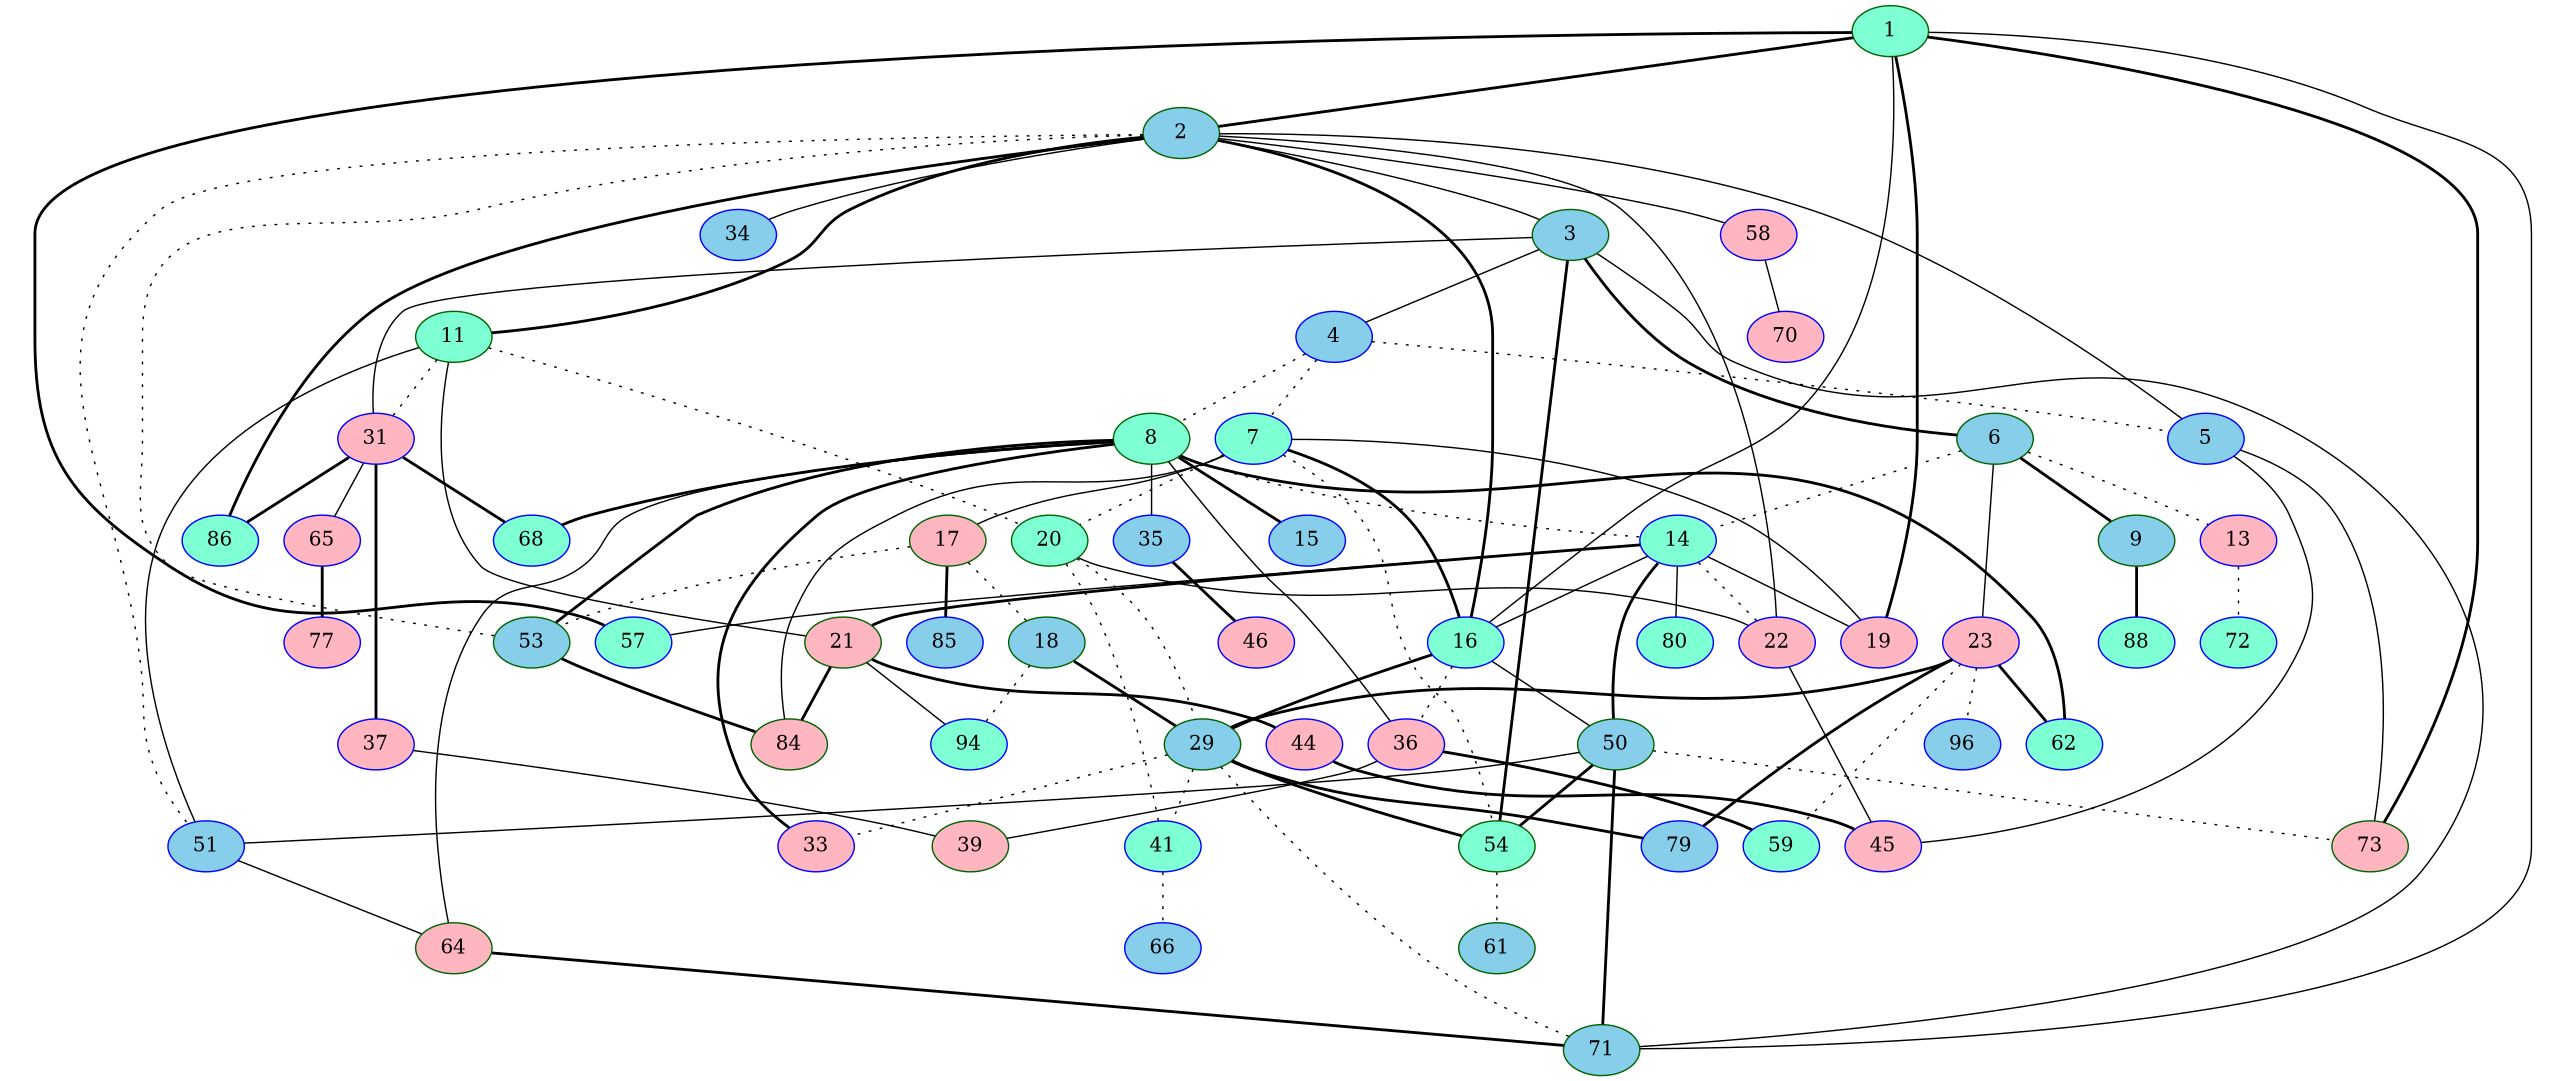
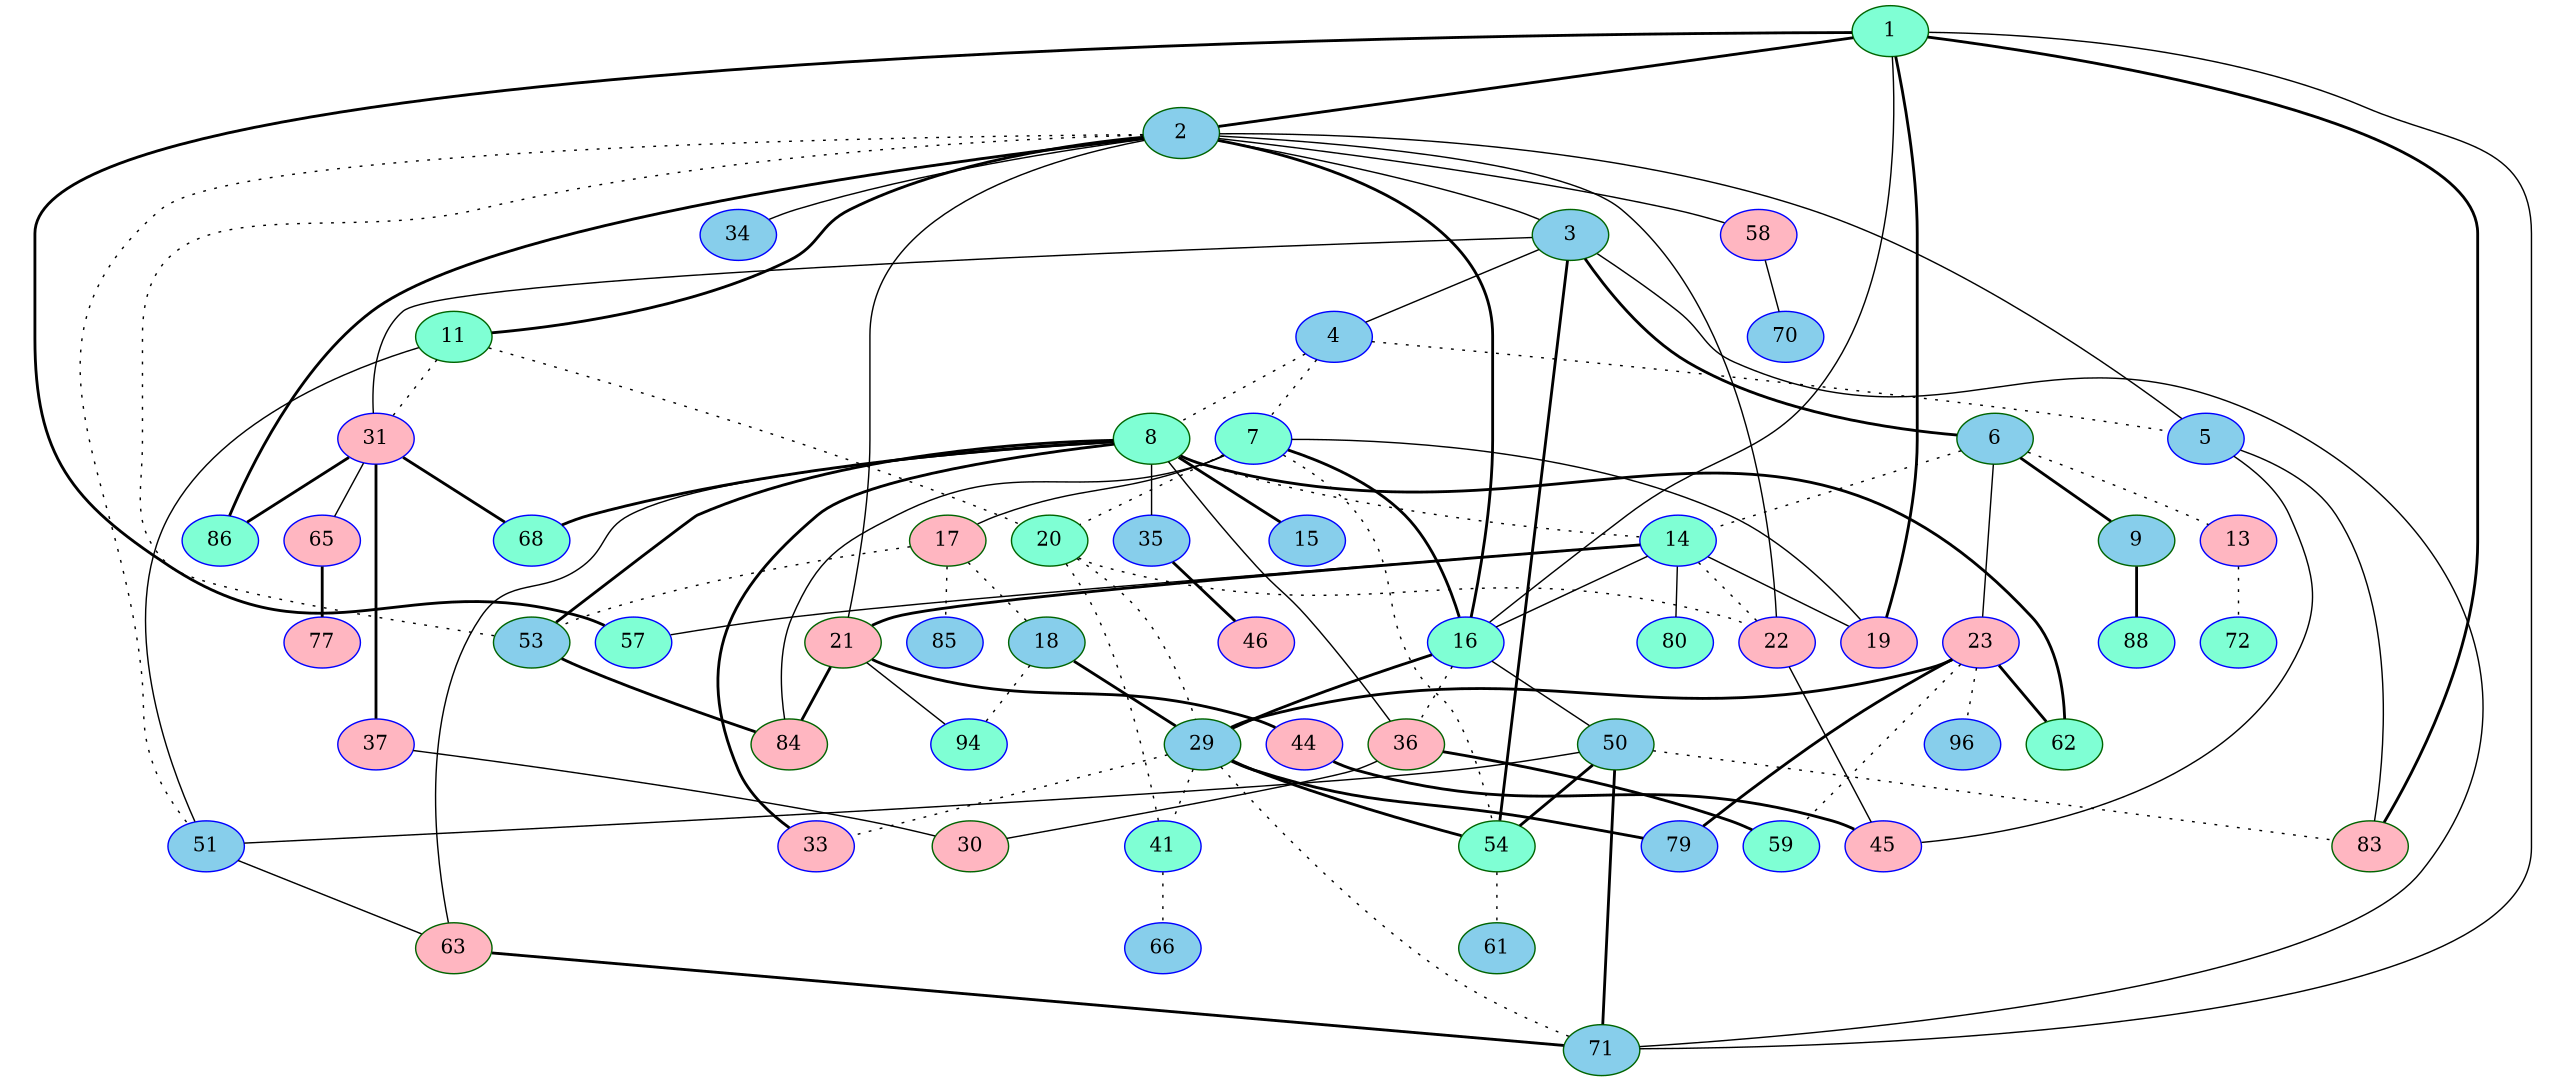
node "70": fillcolor lightpink -> skyblue
edge "11" -- "21": now "2" -- "21"
edge "17" -- "85": style bold -> dotted
edge "20" -- "22": style solid -> dotted
edge "14" -- "50": removed
node "36": color blue -> darkgreen
node "62": color blue -> darkgreen
node "39": label "39" -> "30"
node "73": label "73" -> "83"
node "64": label "64" -> "63"
